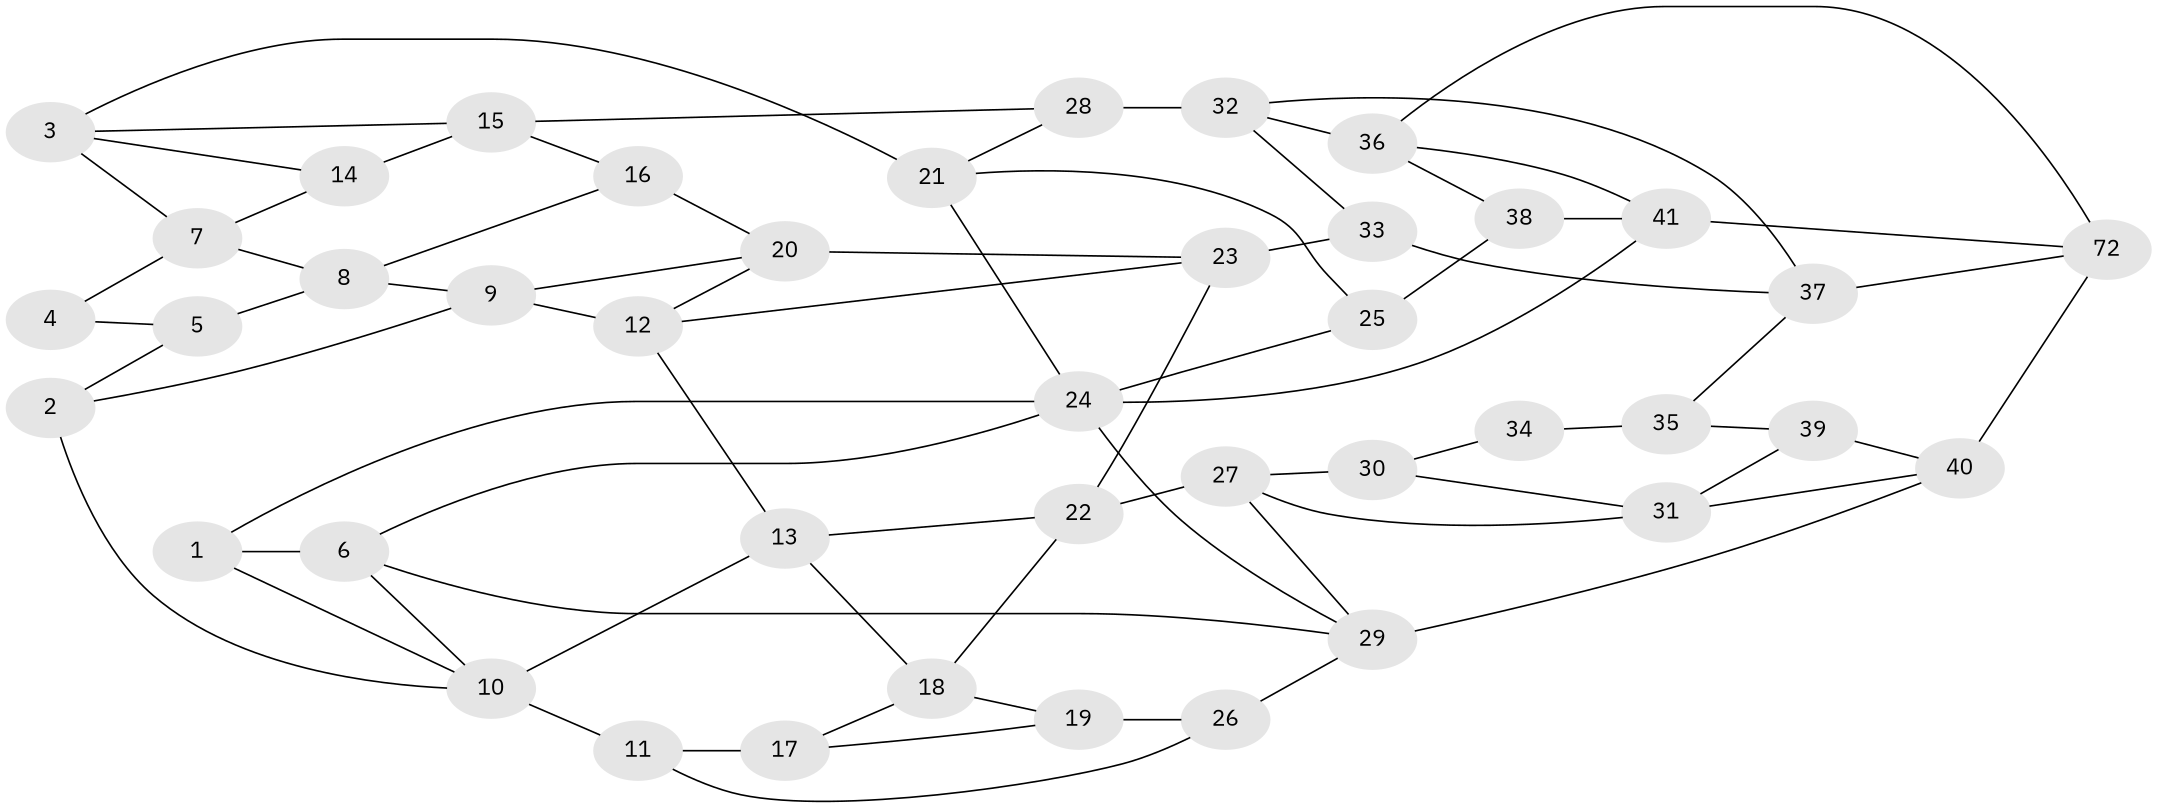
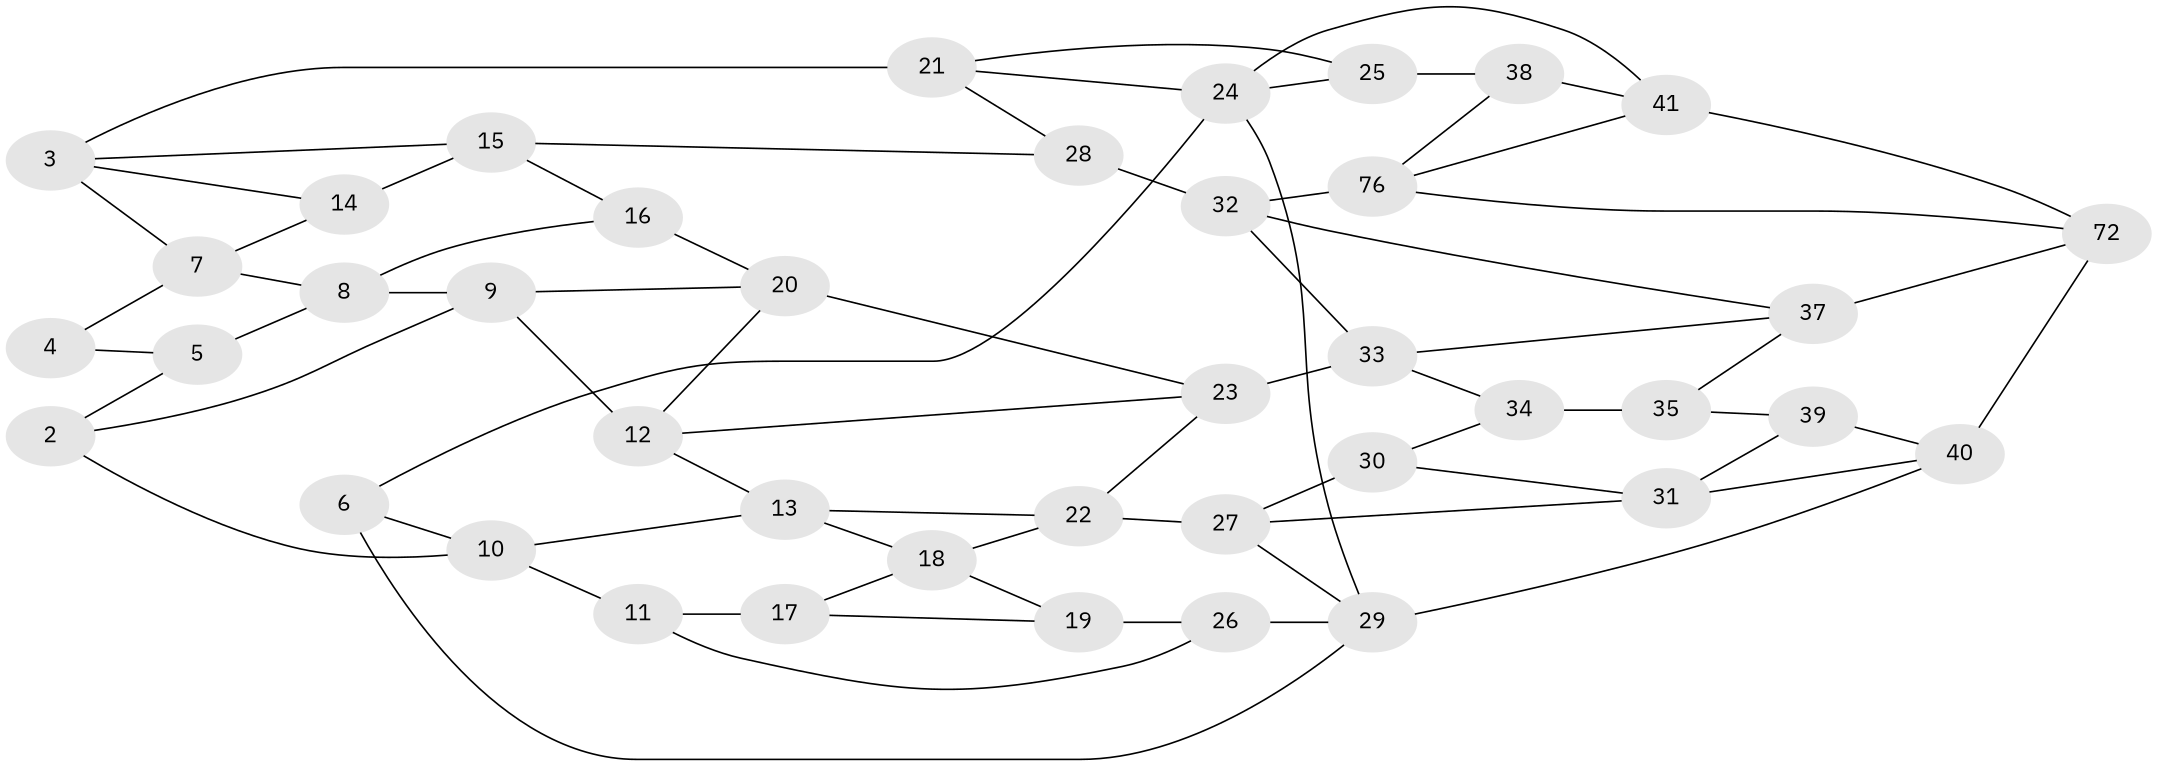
node "36": label "36" -> "76"
edge "33" -- "34": added
node "1": removed
